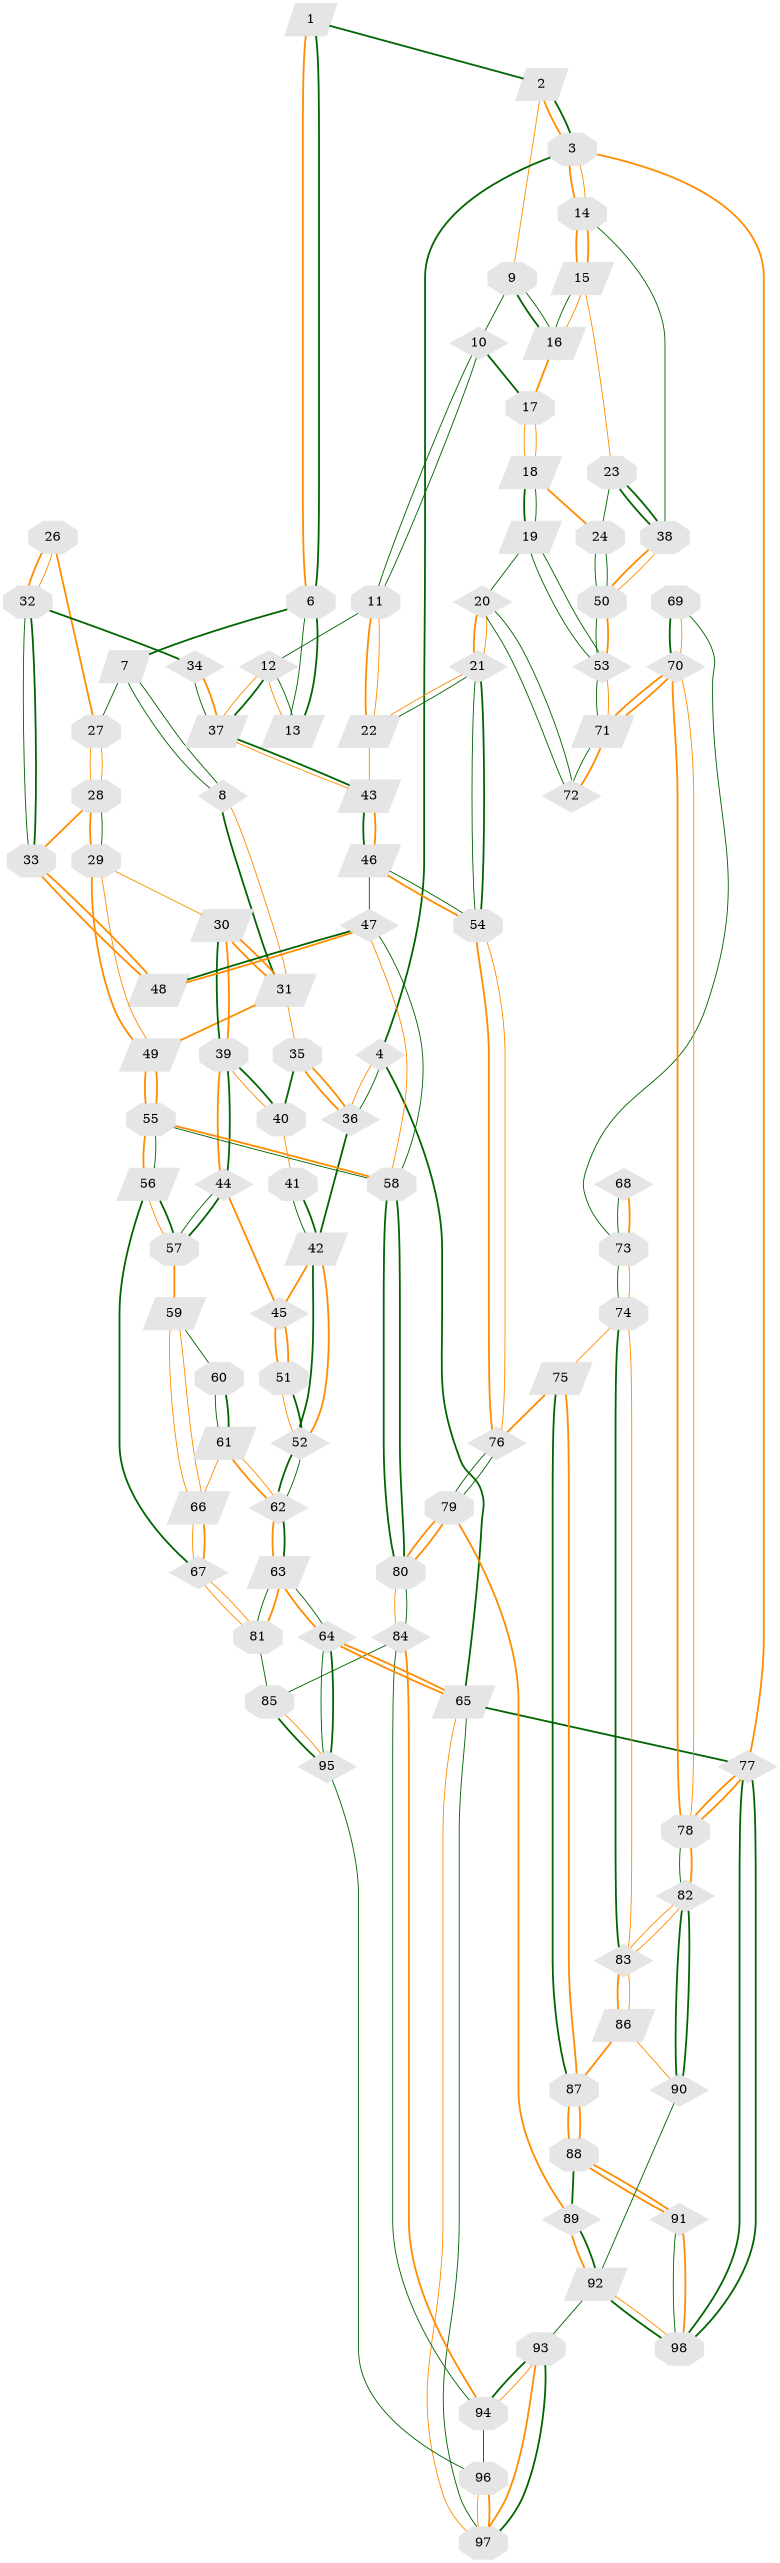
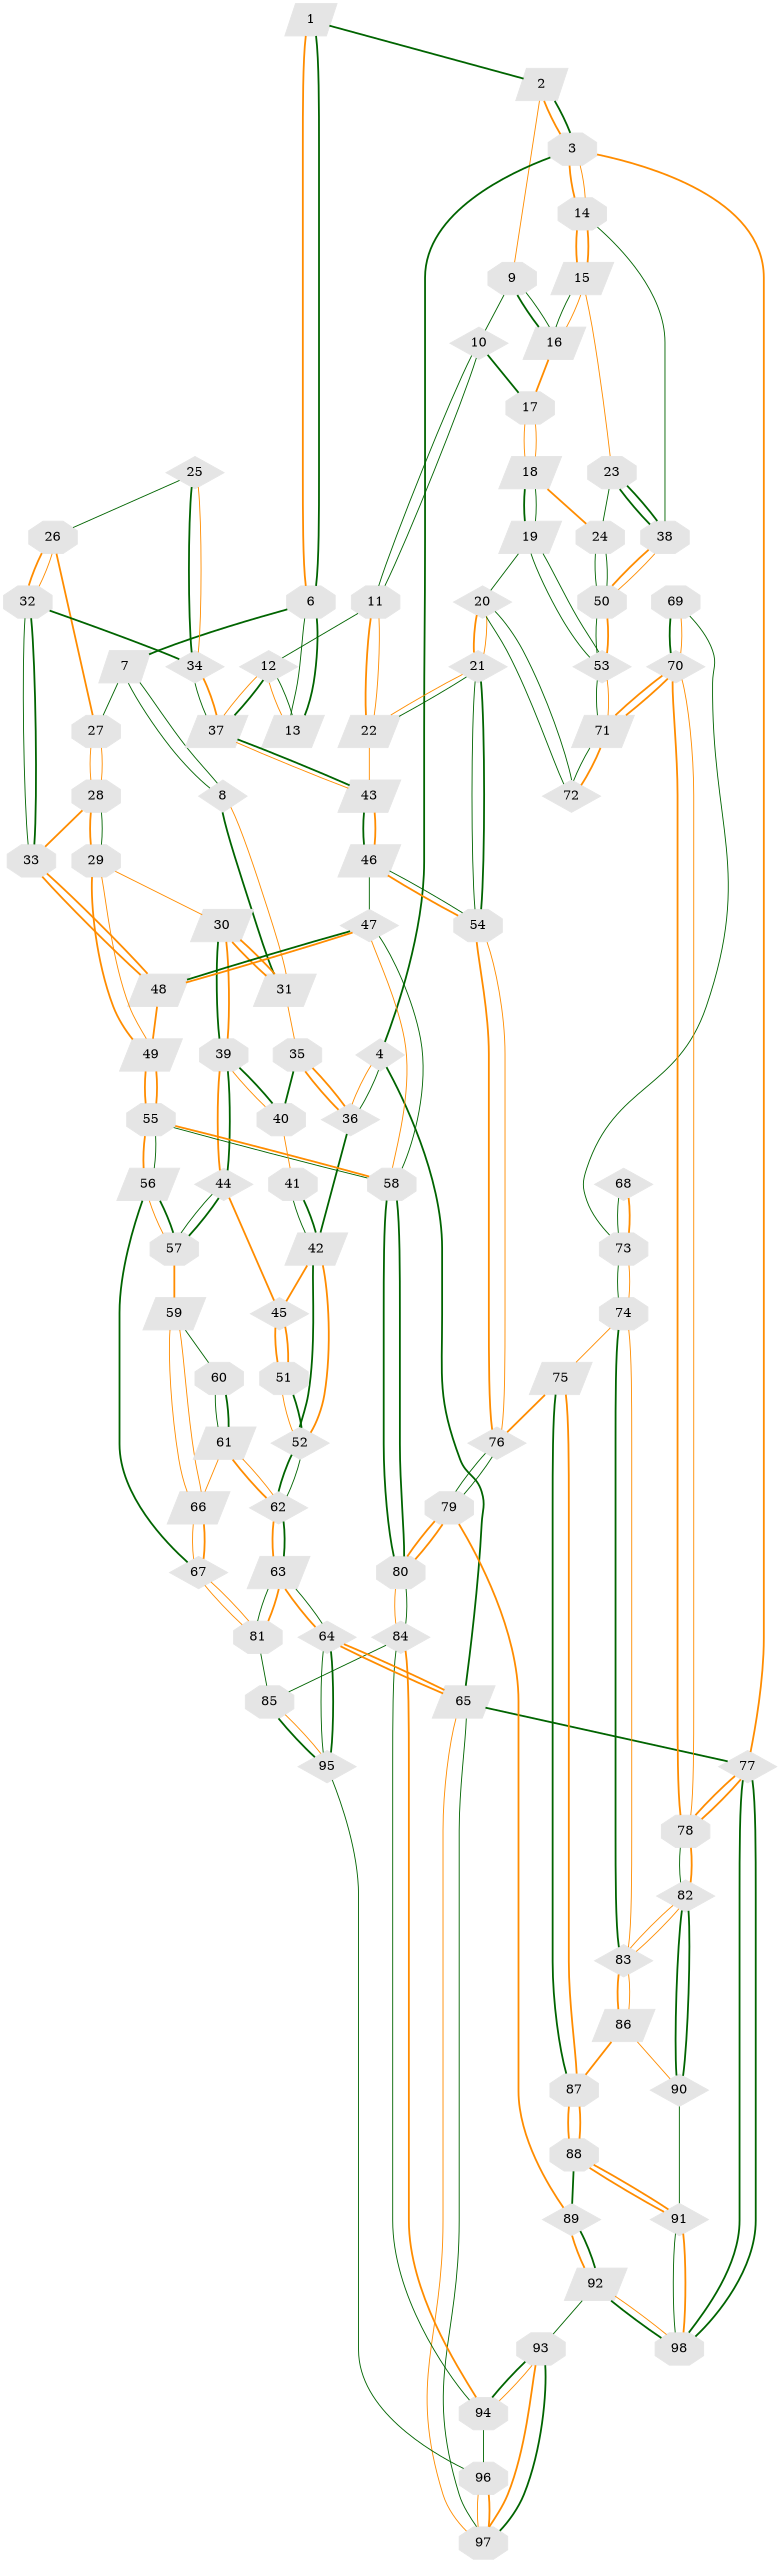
node "25": added
edge "31" -- "49": now "48" -- "49"
edge "90" -- "92": now "90" -- "91"
